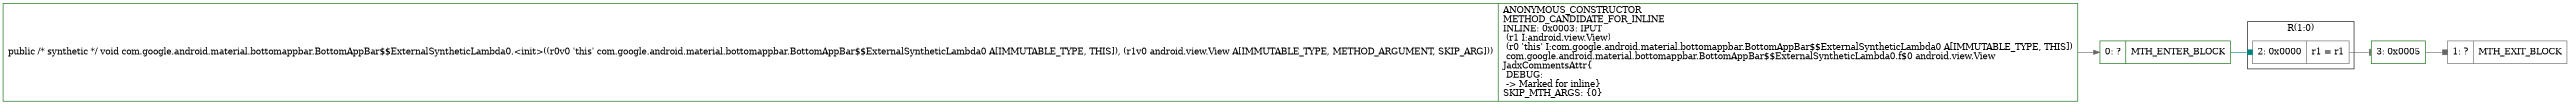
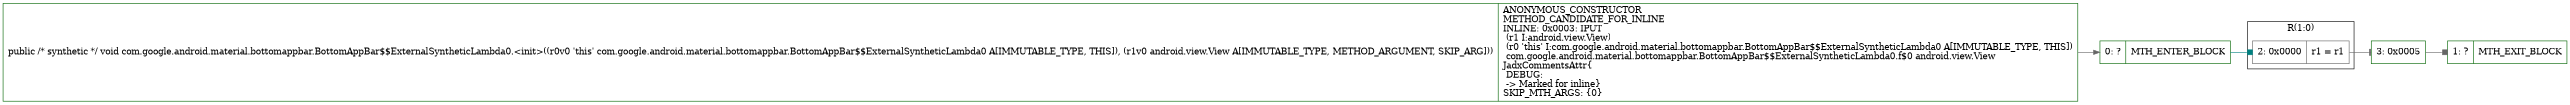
node "1: ?": color gray40 -> darkgreen
